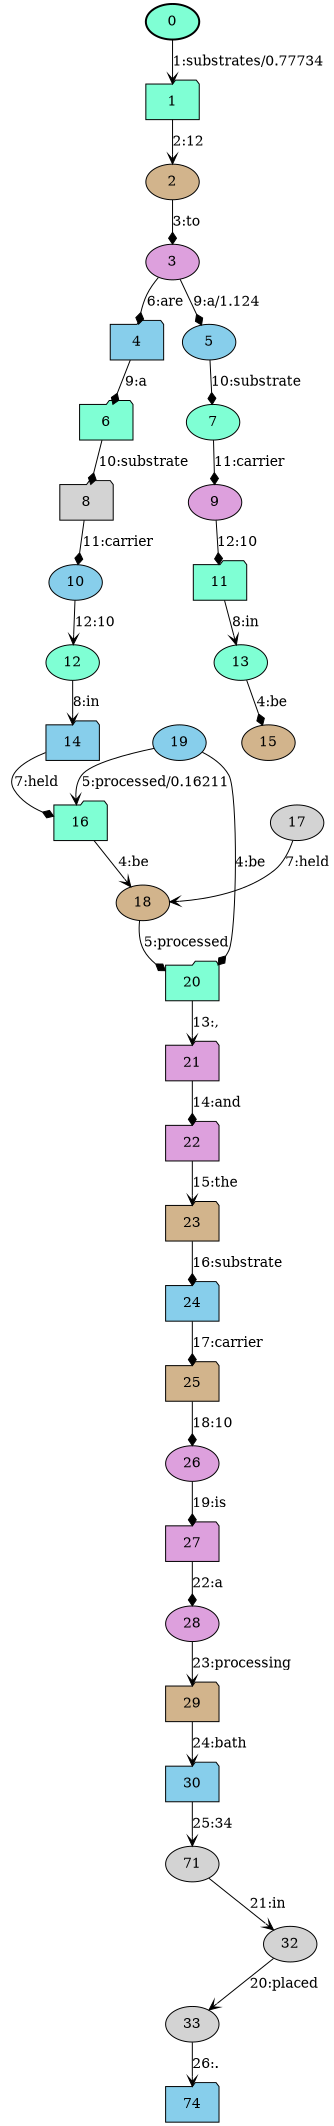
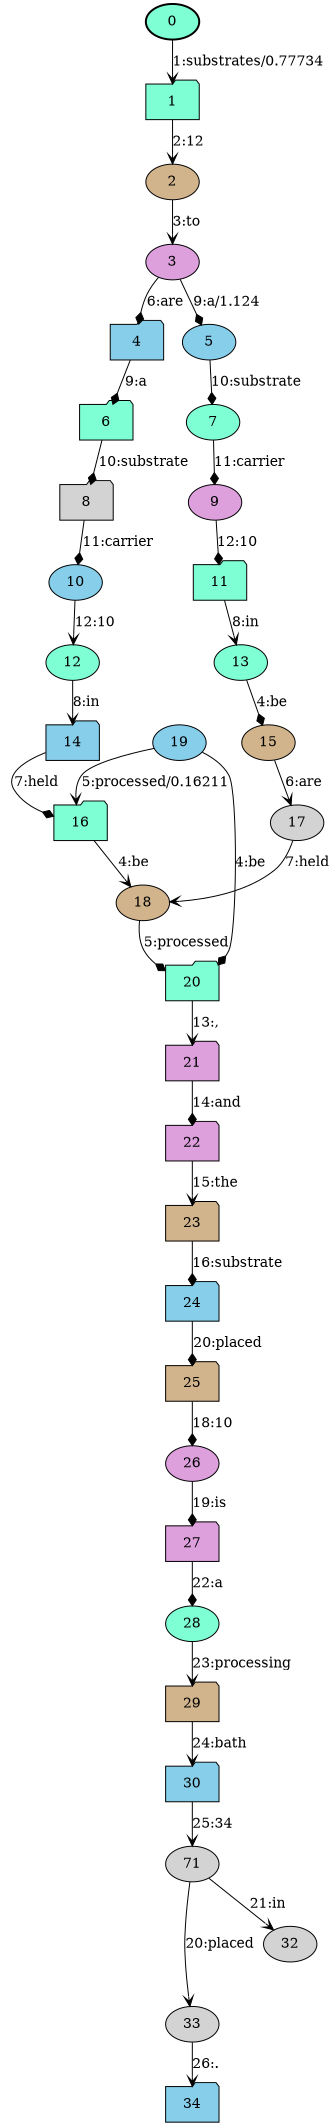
edge "2" -> "3": arrowhead diamond -> vee
edge "15" -> "17": added, label "6:are"
edge "24" -> "25": label "17:carrier" -> "20:placed"
node "28": fillcolor plum -> aquamarine
edge "32" -> "33": now "71" -> "33"
node "74": label "74" -> "34"
